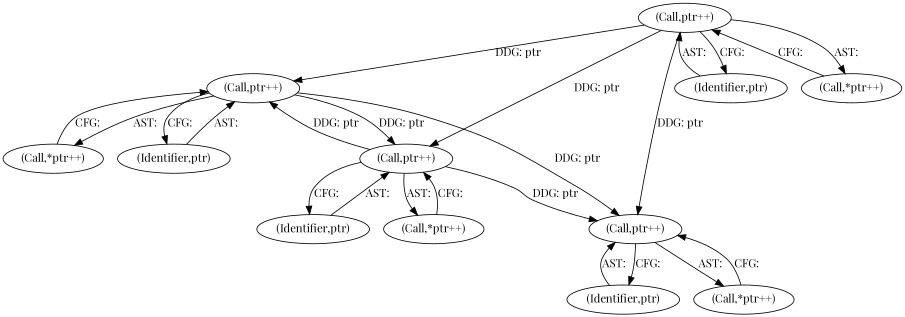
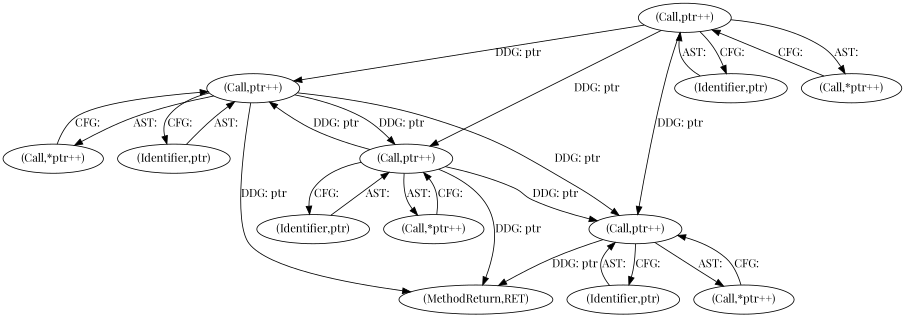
node "(MethodReturn,RET)": added
